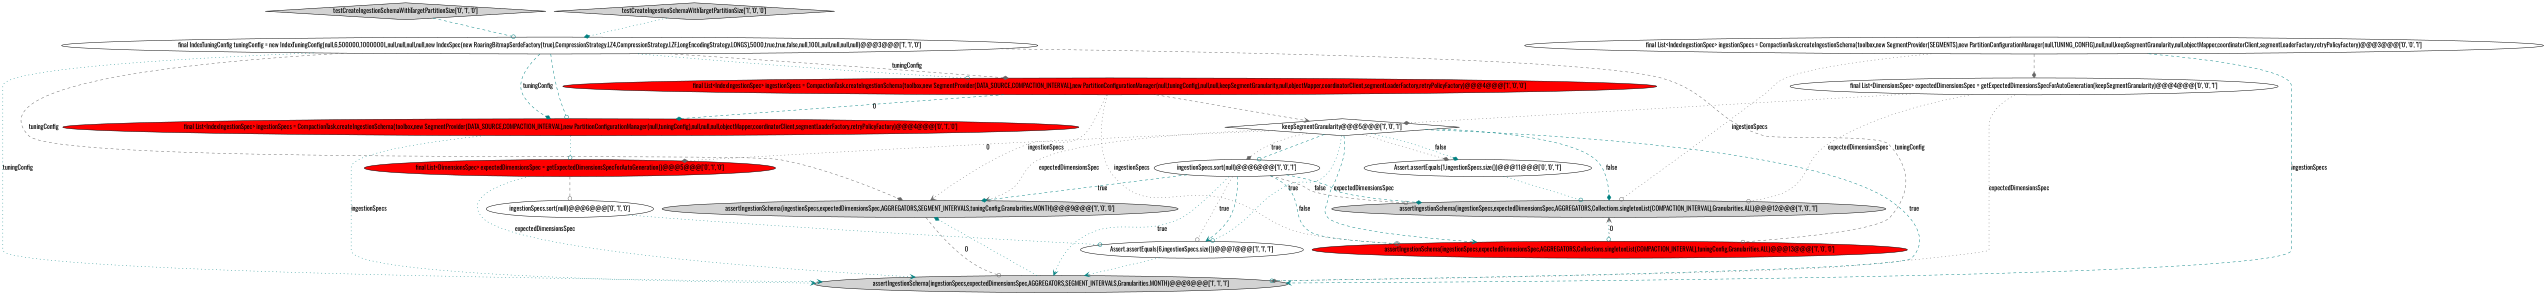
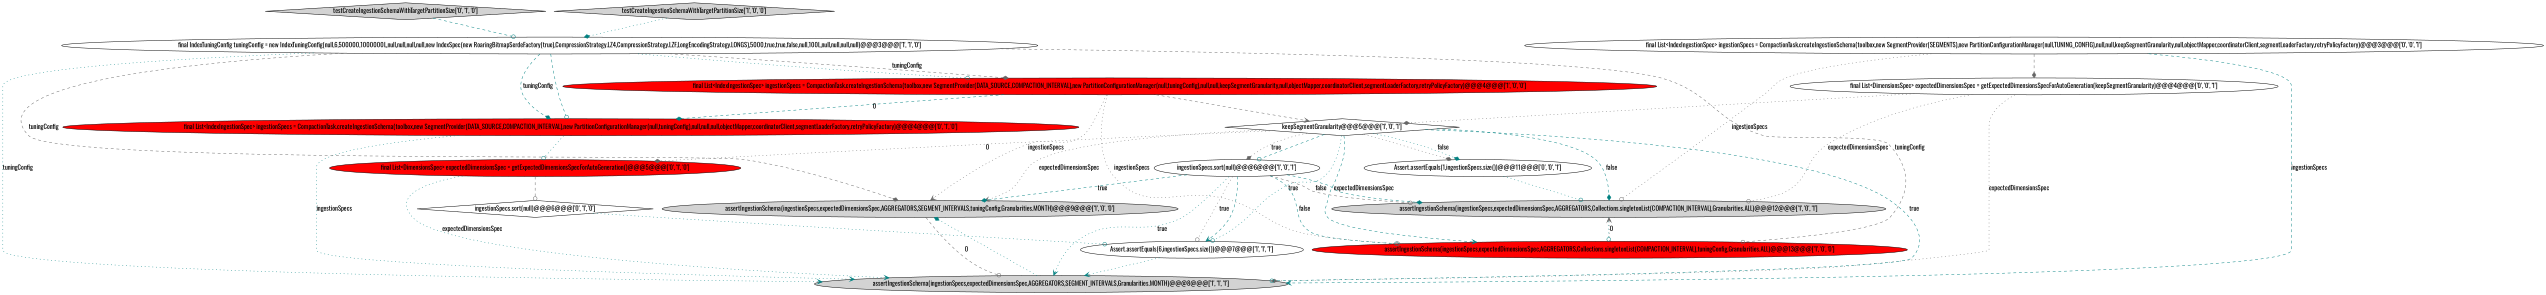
node "ingestionSpecs.sort(null)@@@6@@@['0', '1', '0']": shape ellipse -> diamond
